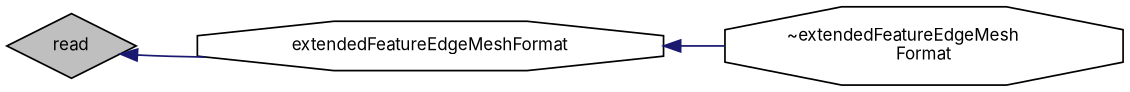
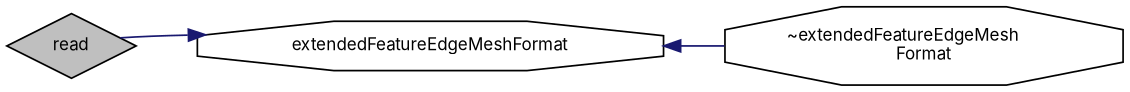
edge "extendedFeatureEdgeMeshFormat" -> "read": reversed
